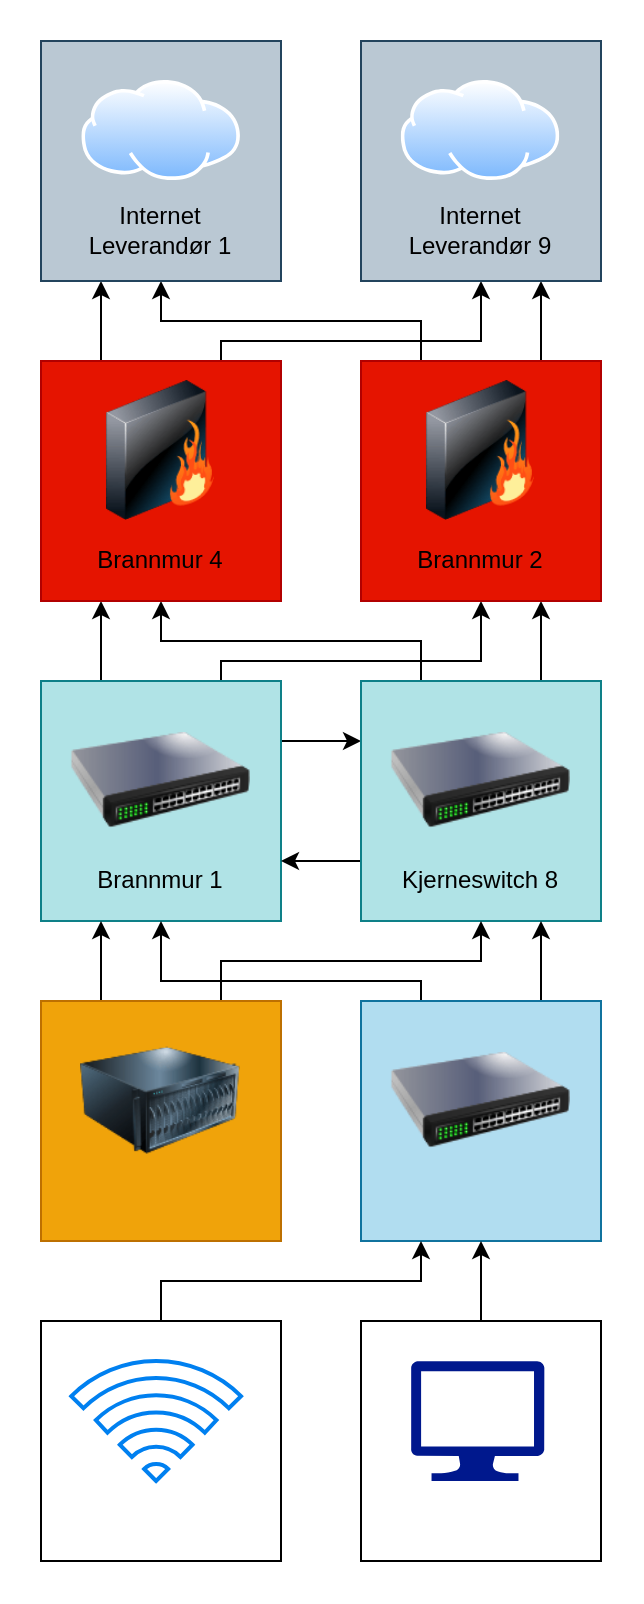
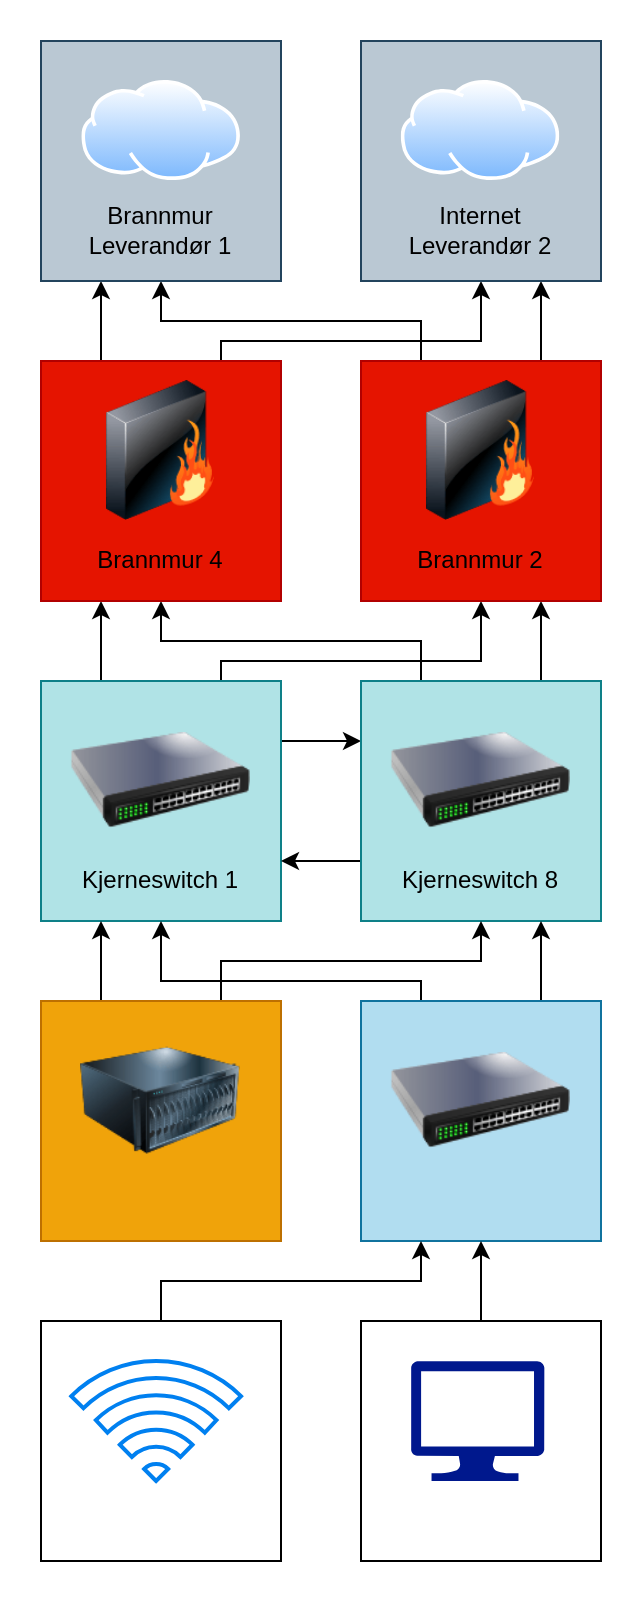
node "Internet Leverandør 1": label "Internet Leverandør 1" -> "Brannmur Leverandør 1"
node "Internet Leverandør 9": label "Internet Leverandør 9" -> "Internet Leverandør 2"
node "Brannmur 1": label "Brannmur 1" -> "Kjerneswitch 1"
